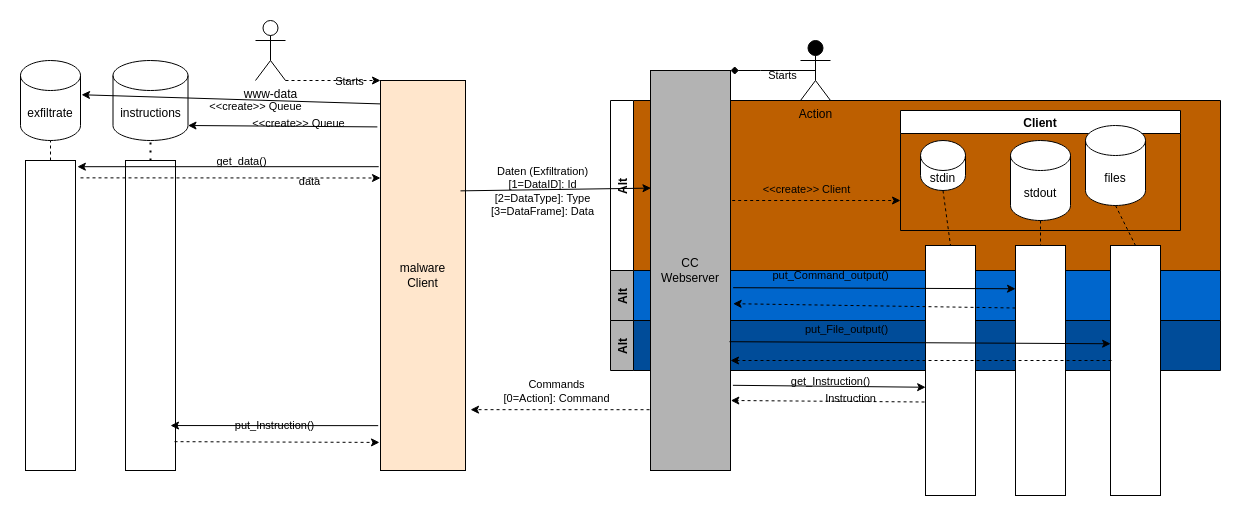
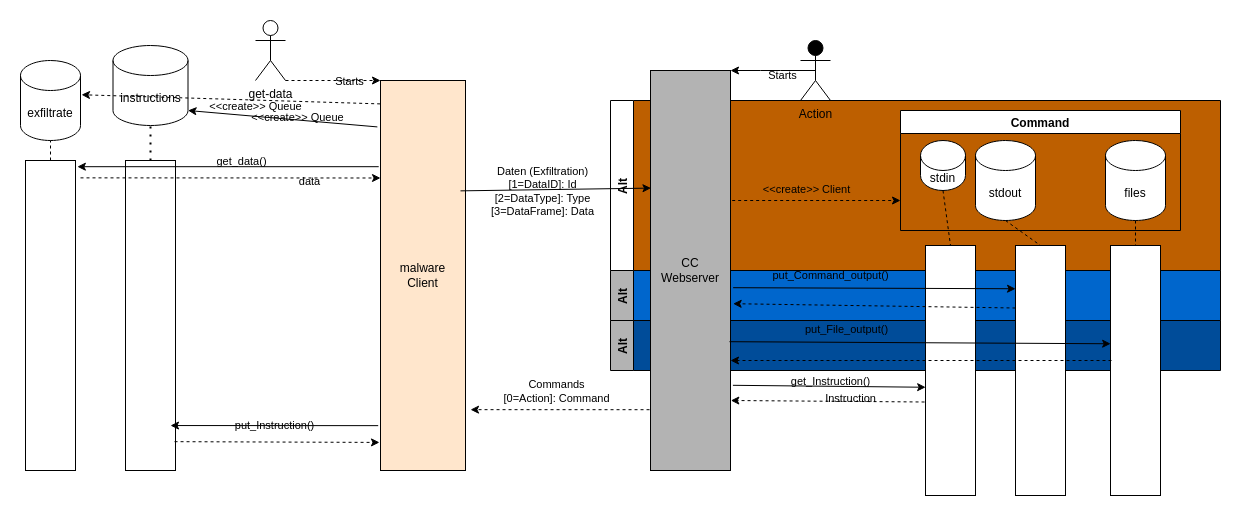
edge "Action" -> "CC Webserver": arrowhead diamond -> classic
node "www-data": label "www-data" -> "get-data"
edge "malware Client" -> "exfiltrate": style solid -> dashed
node "instructions": moved (151, 101) -> (151, 86)
node "Client": label "Client" -> "Command"
node "files": moved (1116, 166) -> (1136, 181)
node "stdout": moved (1041, 181) -> (1006, 181)
